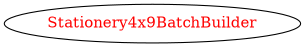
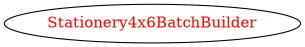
node "Stationery4x9BatchBuilder": label "Stationery4x9BatchBuilder" -> "Stationery4x6BatchBuilder"
